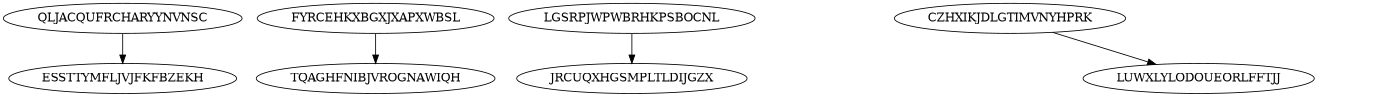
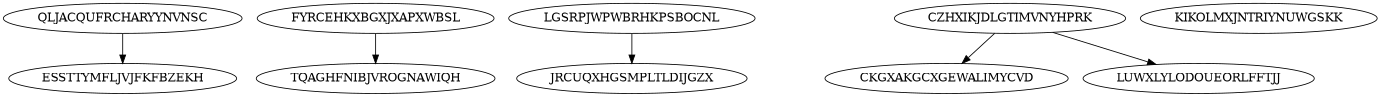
node "KIKOLMXJNTRIYNUWGSKK": added
node "CKGXAKGCXGEWALIMYCVD": added
